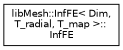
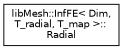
node "libMesh::InfFE< Dim, T_radial, T_map >:: InfFE": label "libMesh::InfFE< Dim, T_radial, T_map >:: InfFE" -> "libMesh::InfFE< Dim, T_radial, T_map >:: Radial"
